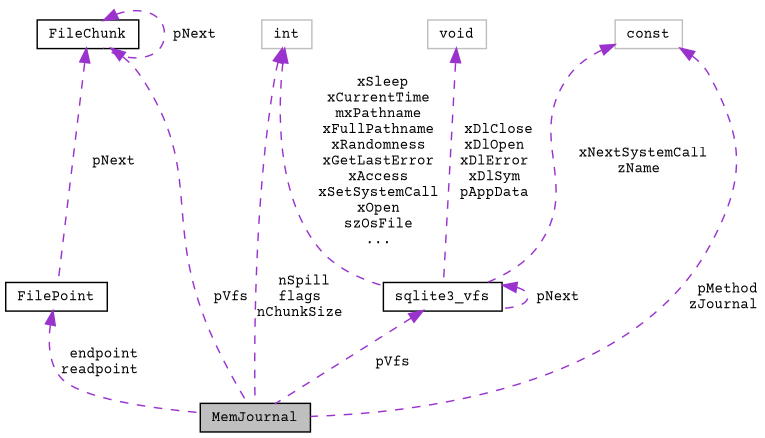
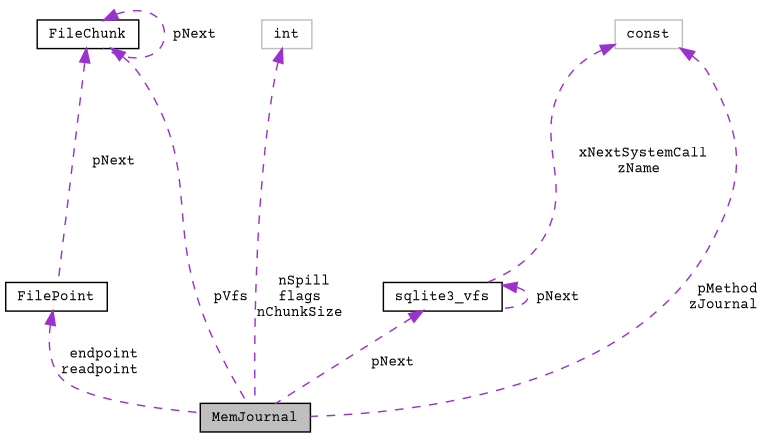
node "void": removed
edge "sqlite3_vfs" -> "int": removed, label "xSleep xCurrentTime mxPathname xFullPathname xRandomness xGetLastError xAccess xSetSystemCall xOpen szOsFile ..."
edge "MemJournal" -> "sqlite3_vfs": label " pVfs" -> " pNext"
